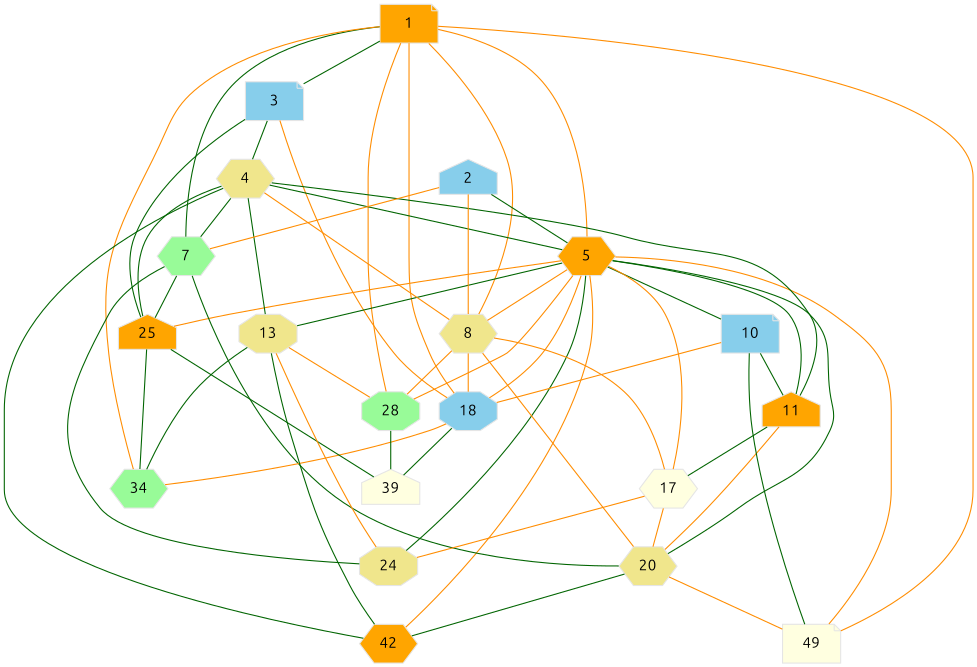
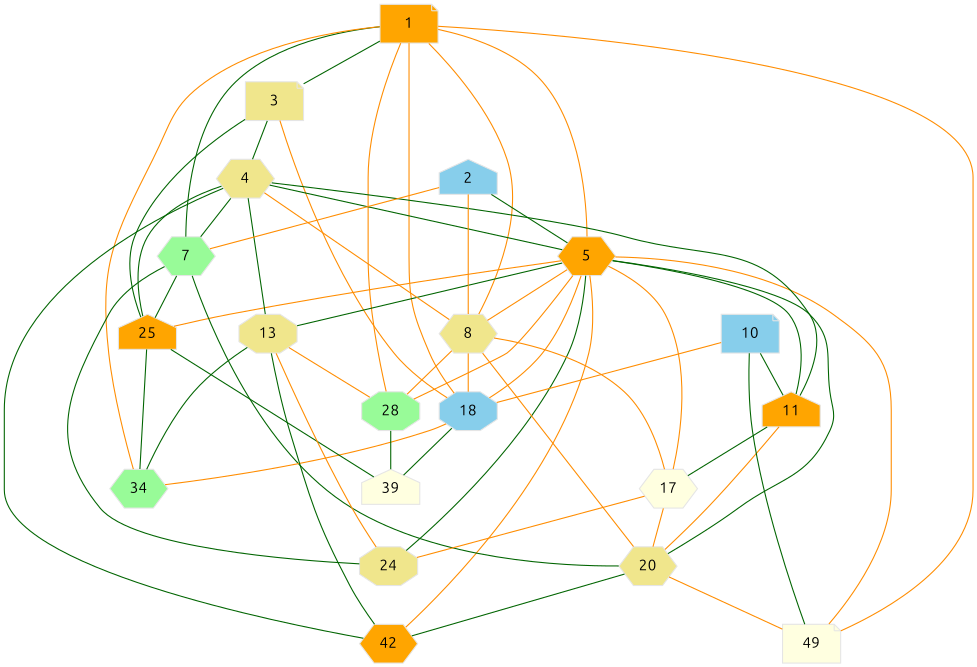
node "3": fillcolor skyblue -> khaki
edge "5" -- "10": removed
